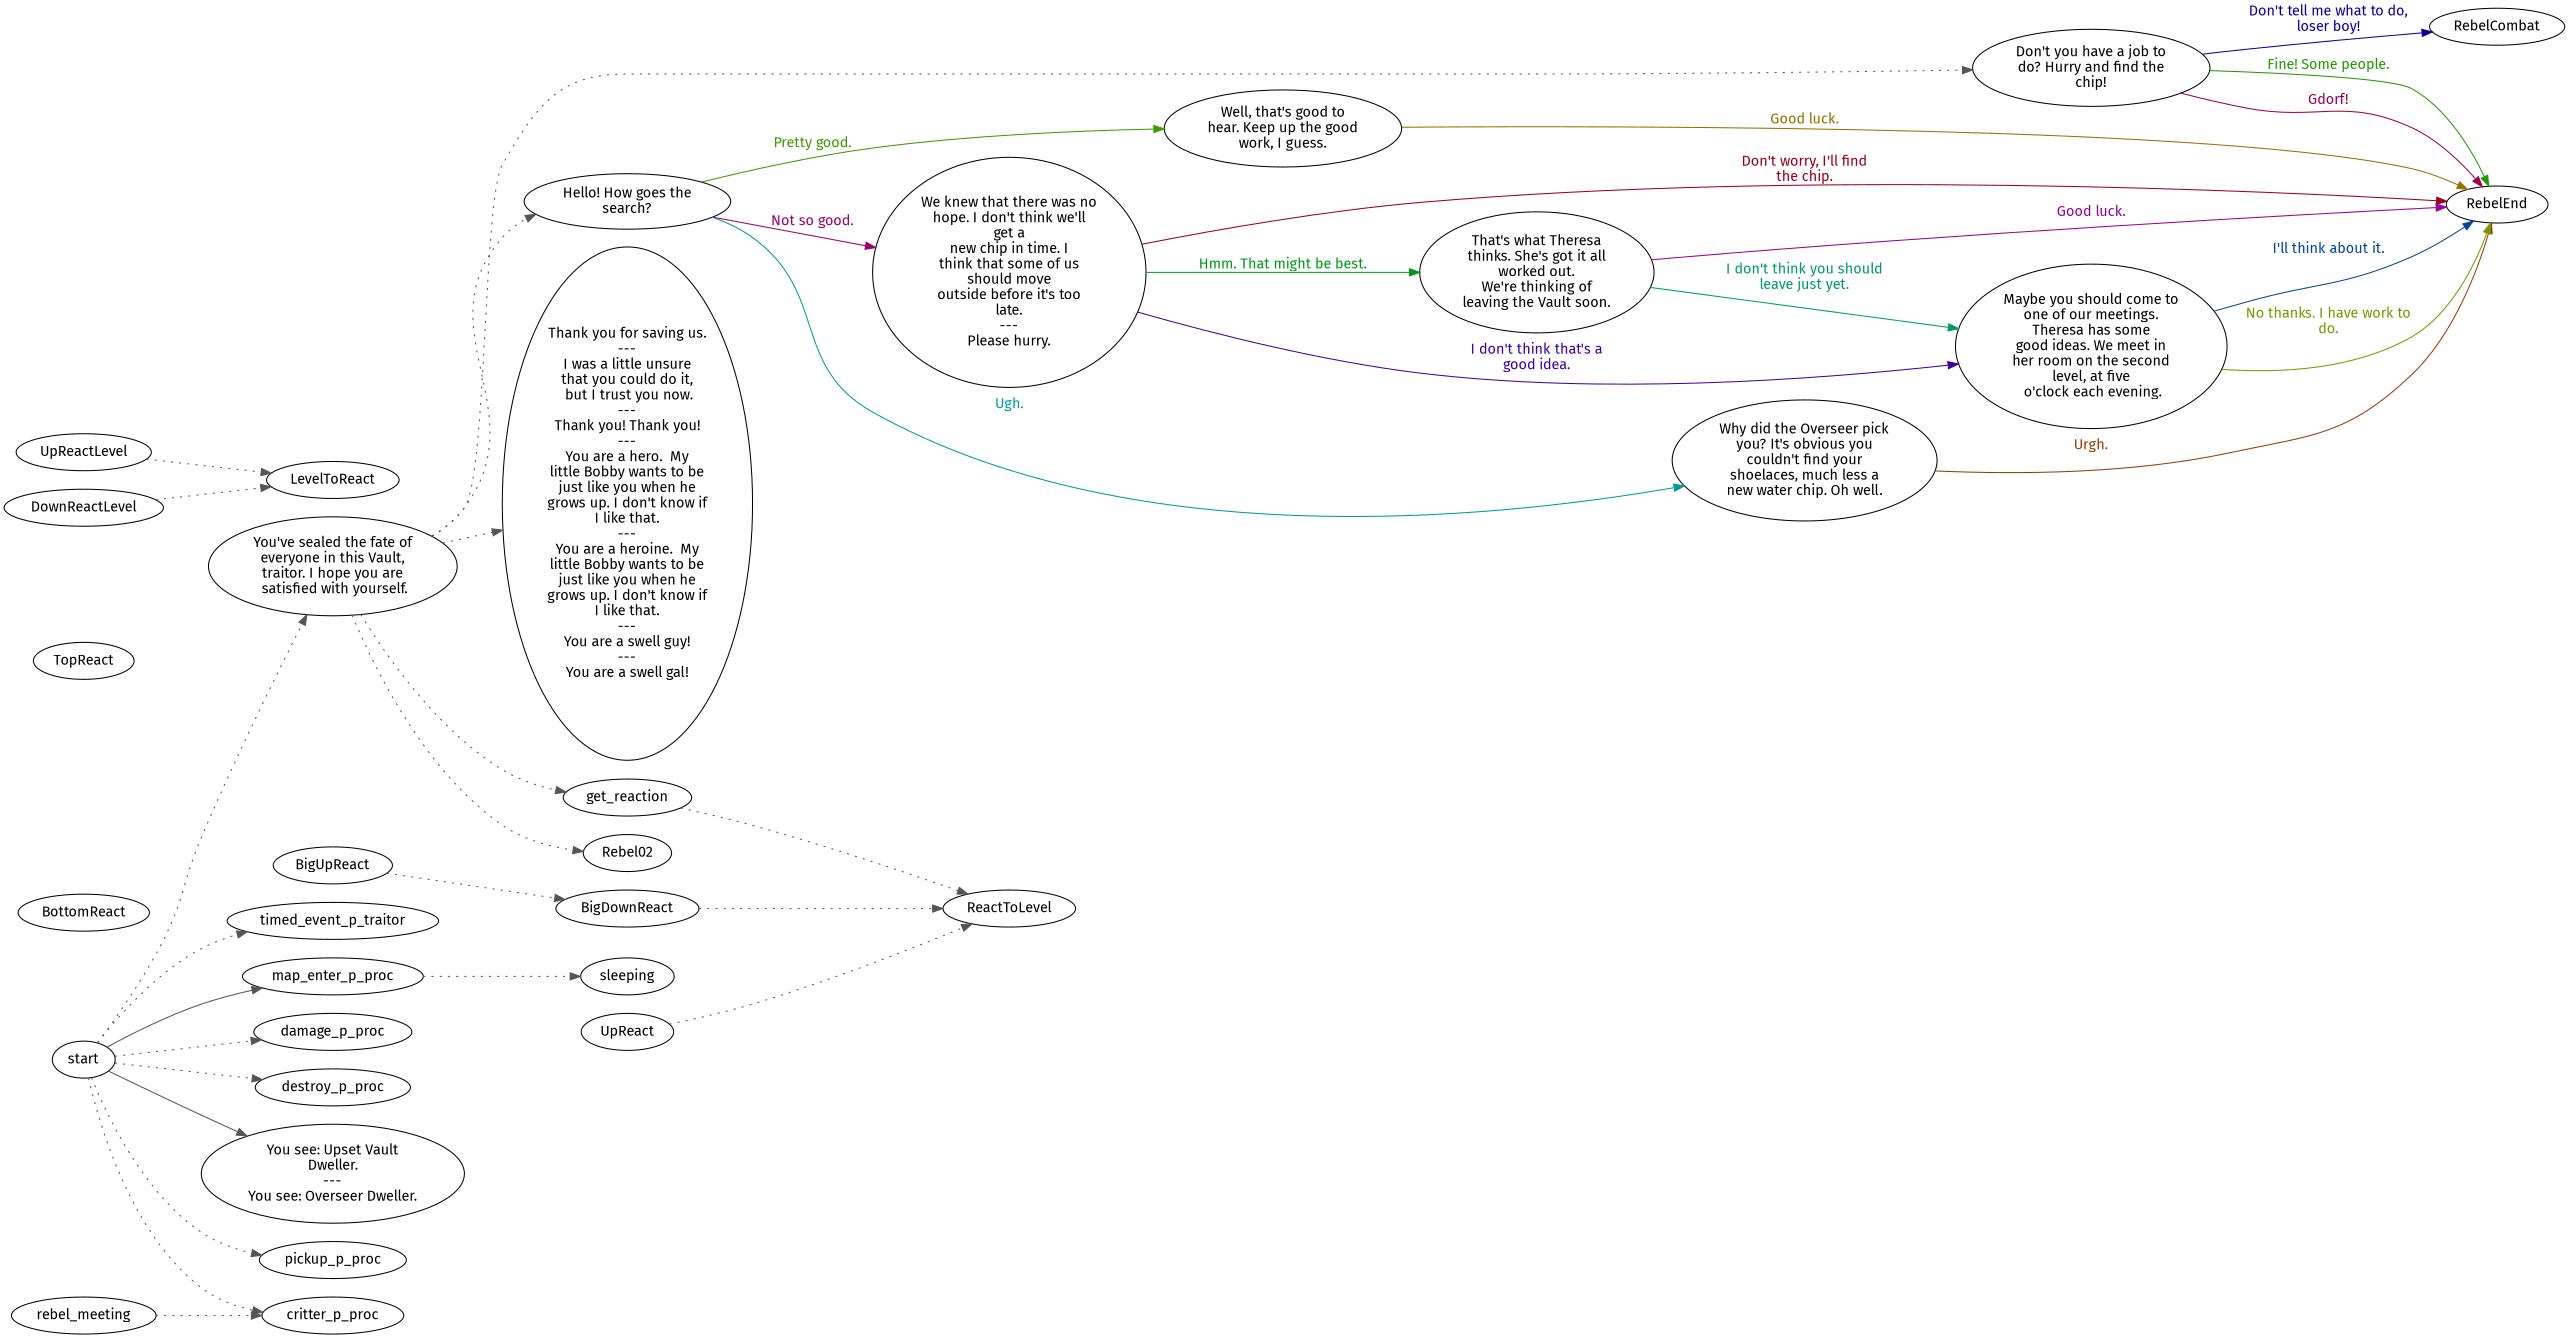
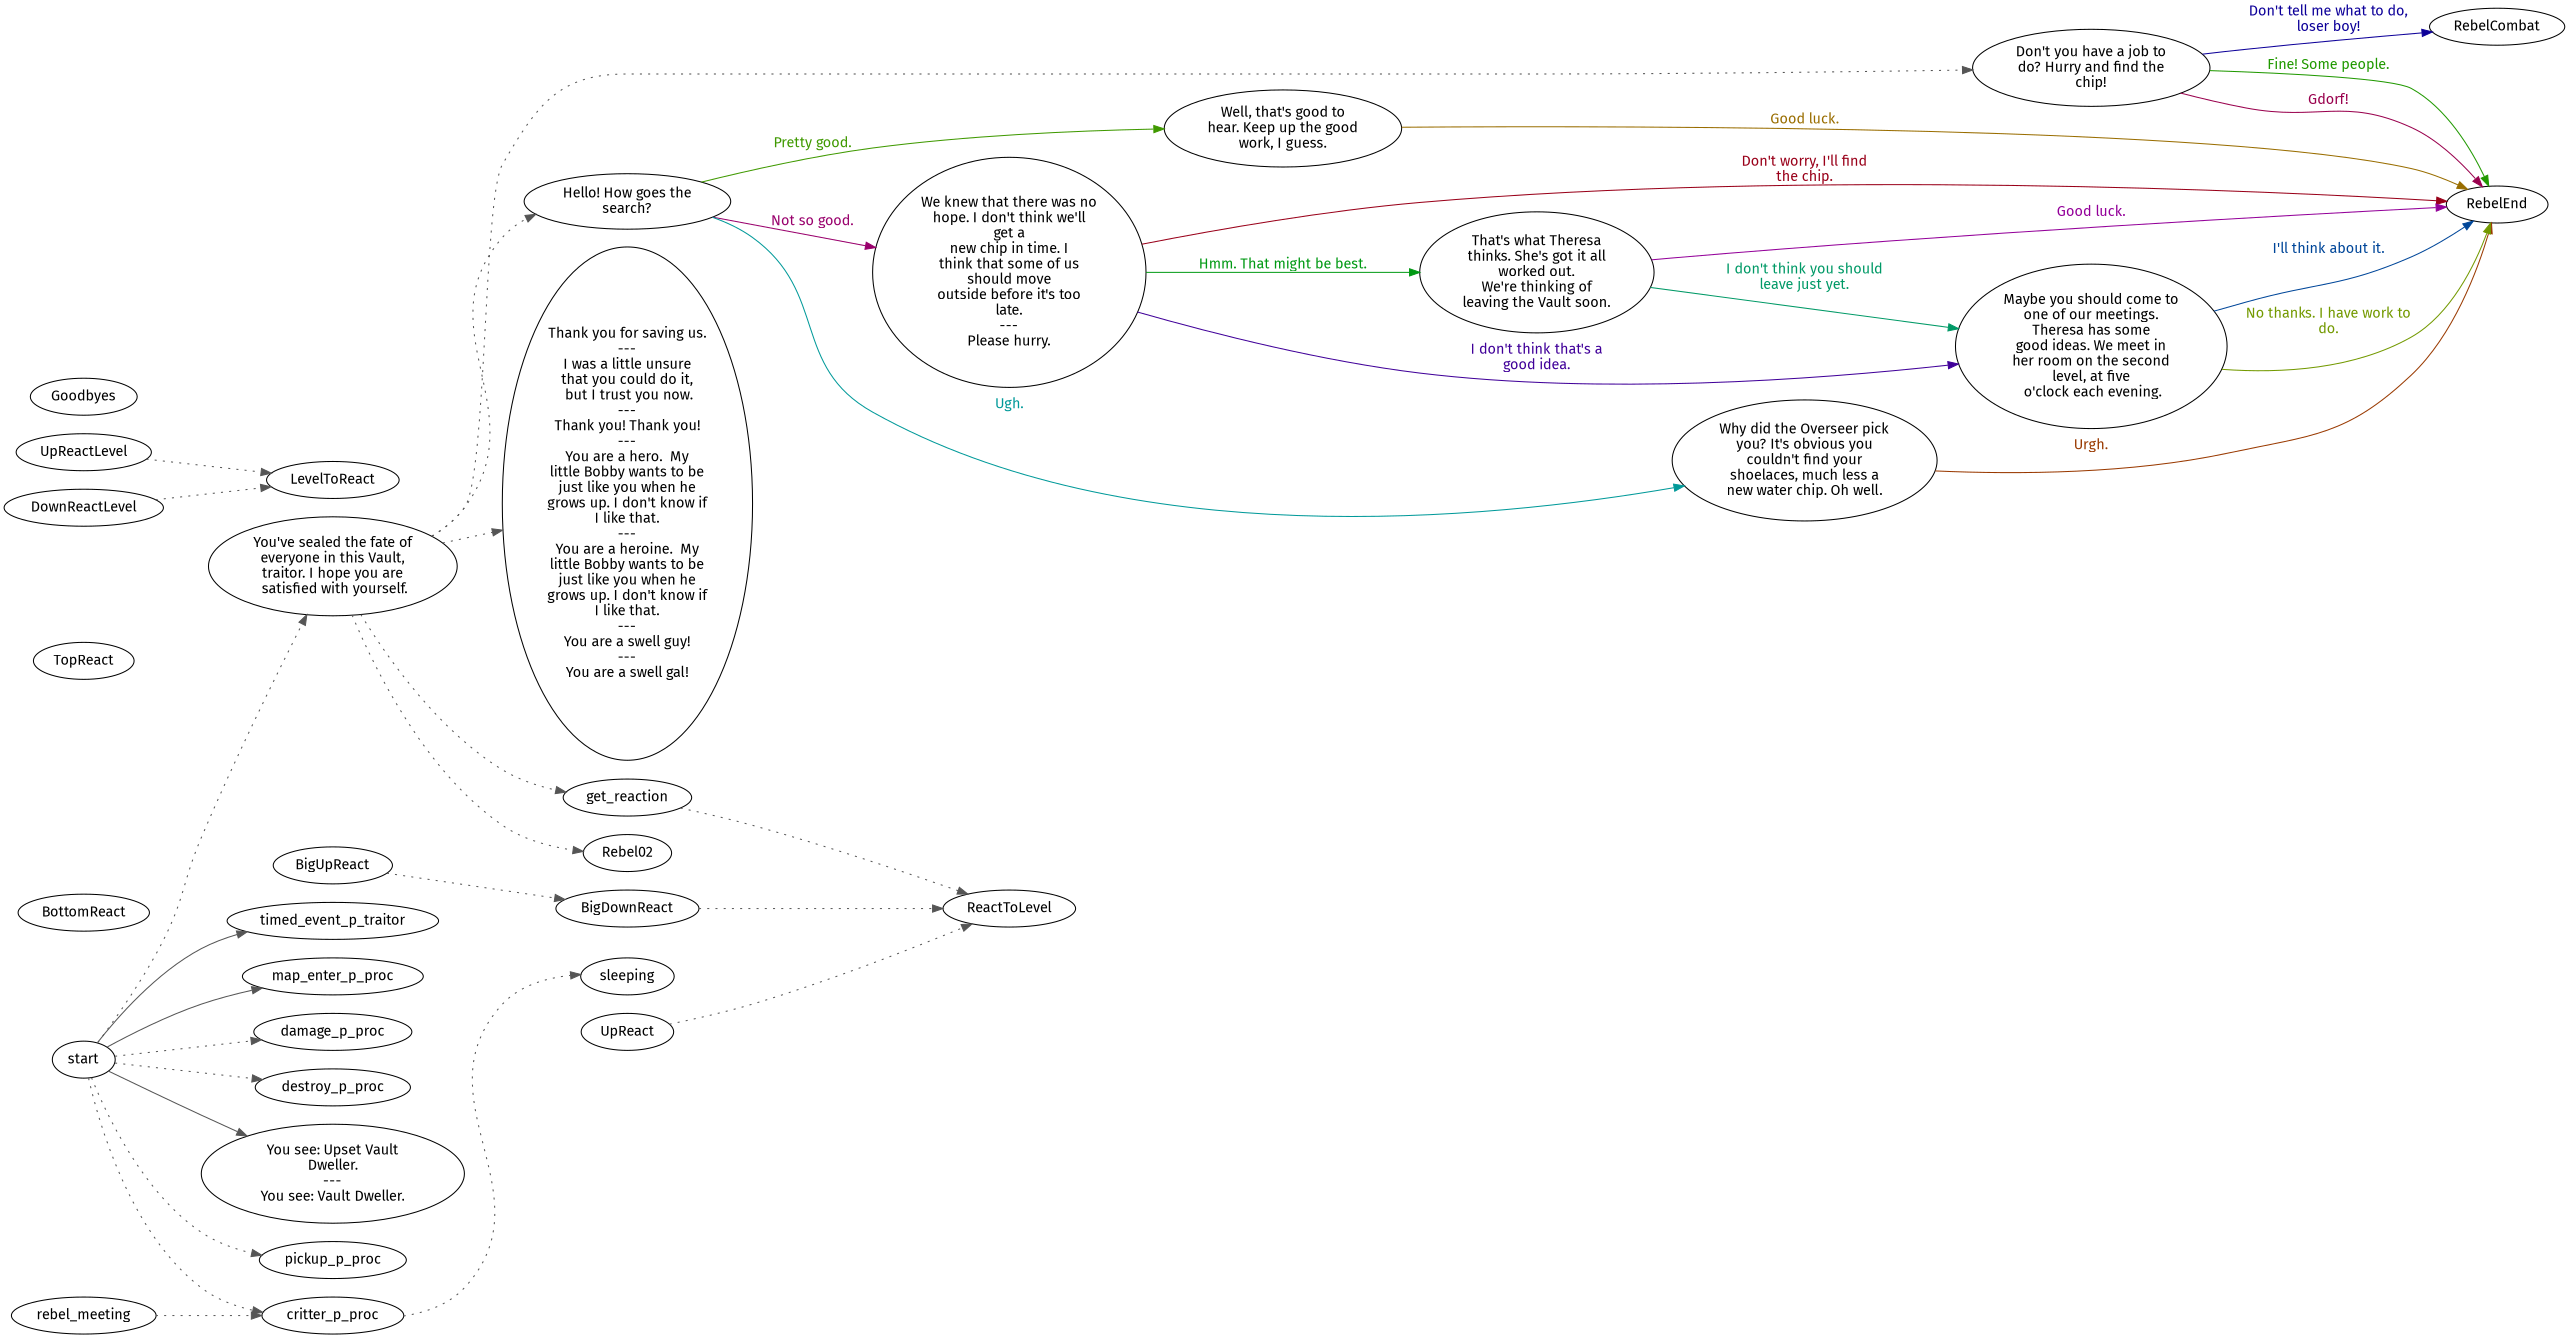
node "Goodbyes": added
edge "map_enter_p_proc" -> "sleeping": now "critter_p_proc" -> "sleeping"
edge "start" -> "timed_event_p_traitor": style dotted -> solid
node "You see: Upset Vault Dweller. --- You see: Overseer Dweller.": label "You see: Upset Vault Dweller. --- You see: Overseer Dweller." -> "You see: Upset Vault Dweller. --- You see: Vault Dweller."
